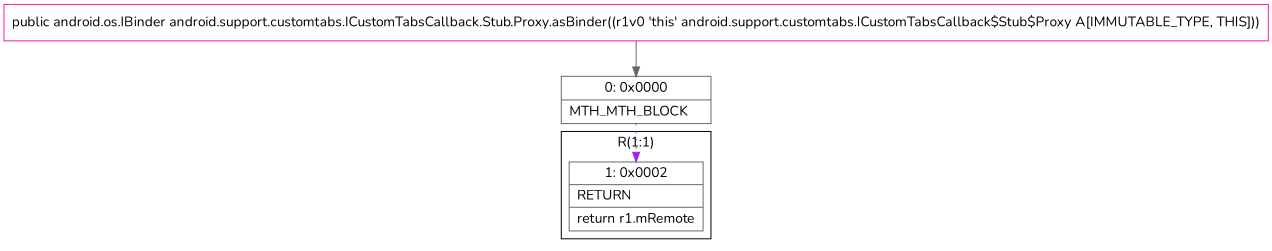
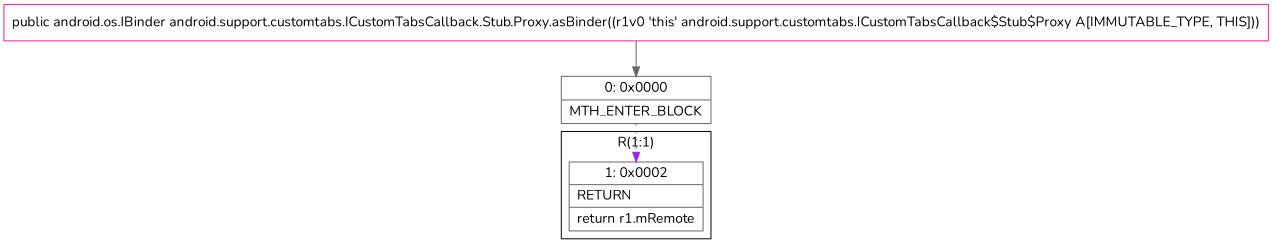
node "0: 0x0000": text "MTH_MTH_BLOCK" -> "MTH_ENTER_BLOCK"
